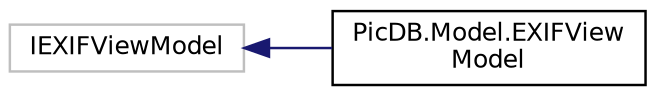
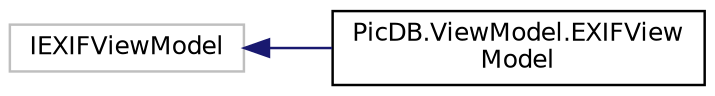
node "PicDB.Model.EXIFView Model": label "PicDB.Model.EXIFView Model" -> "PicDB.ViewModel.EXIFView Model"
